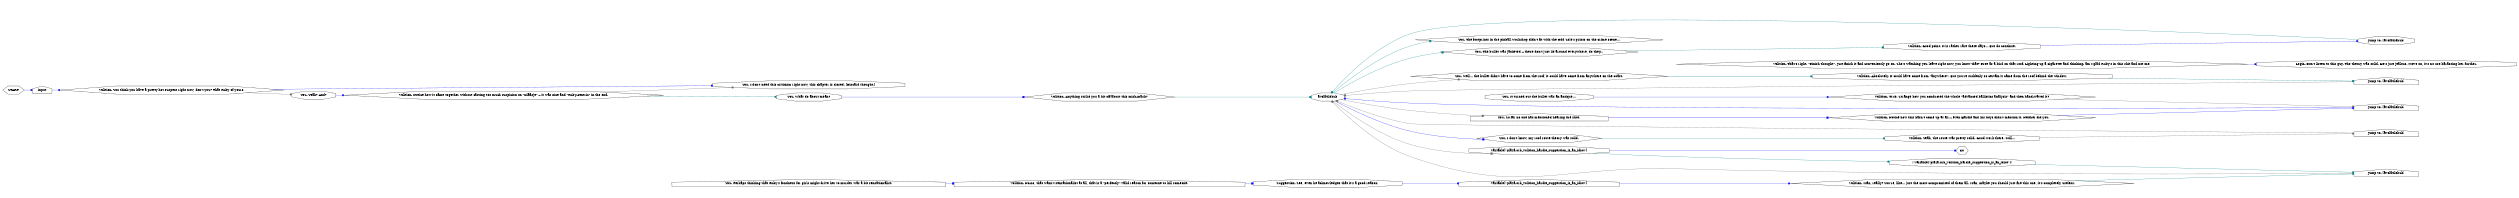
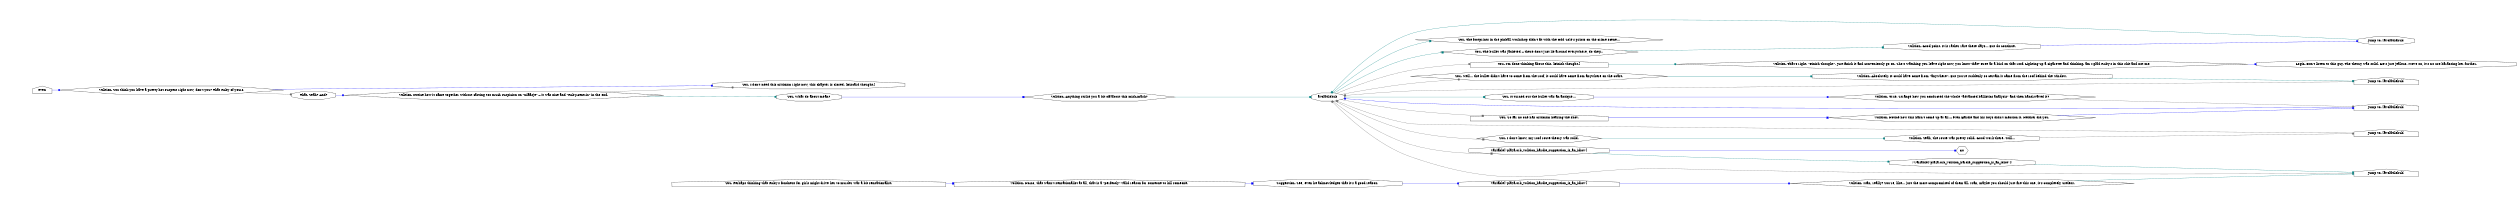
node "You: I'm done thinking about this. [Finish thought.]": added
node "START": removed
node "input": label "input" -> "even"
node "You: Yeah? And?": label "You: Yeah? And?" -> "That: Yeah? And?"
edge "avolatilehub" -> "You: It turned out the bullet was an antique...": added
node "You: So far no one has mentioned hearing the shot.": label "You: So far no one has mentioned hearing the shot." -> "You: So far no one has criticism hearing the shot."
edge "avolatilehub" -> "You: I don't know, my roof route theory was solid.": color blue -> gray40
